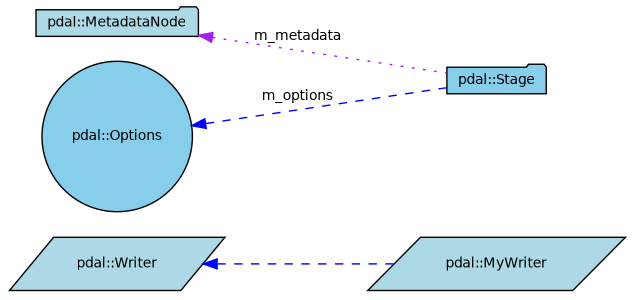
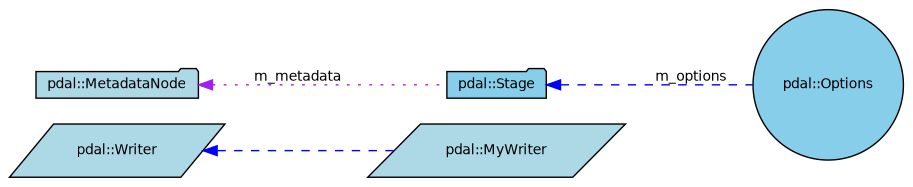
edge "pdal::Stage" -> "pdal::Options": reversed
